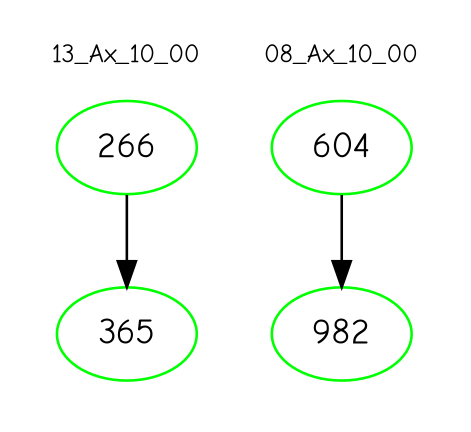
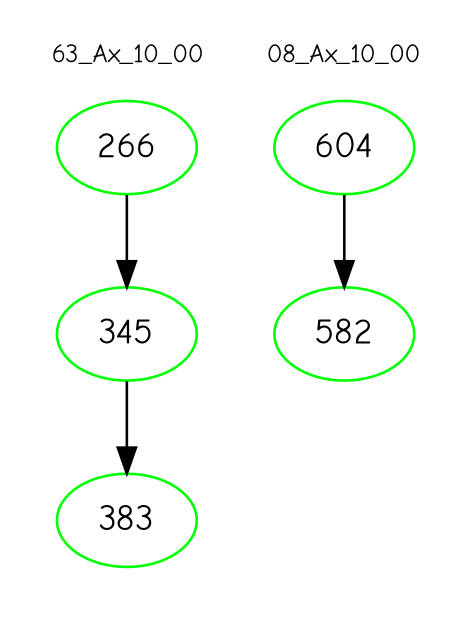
cluster "13_Ax_10_00": label "13_Ax_10_00" -> "63_Ax_10_00"
node "365": label "365" -> "345"
node "982": label "982" -> "582"
node "383": added
